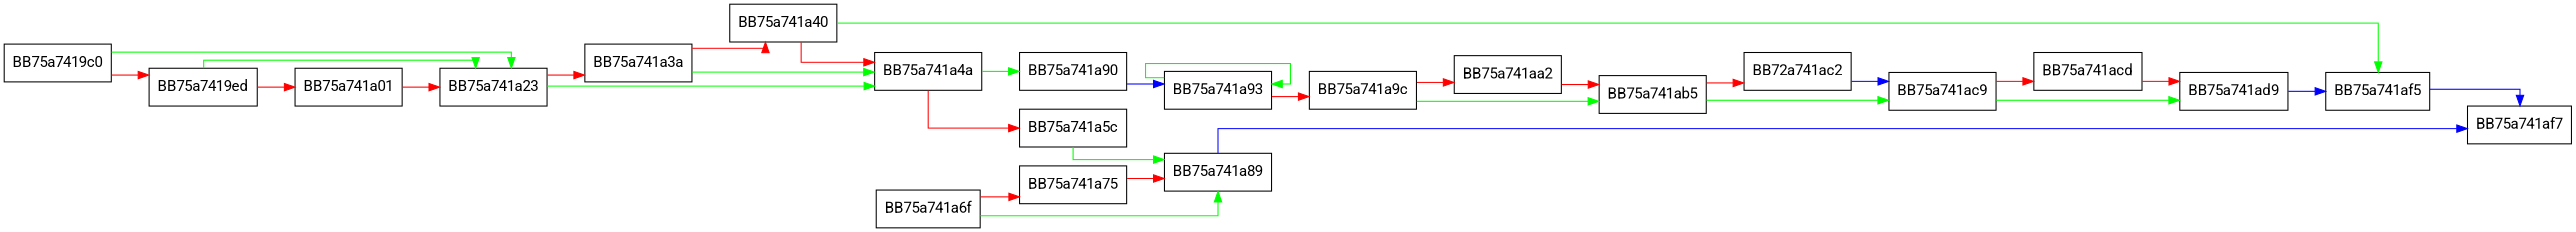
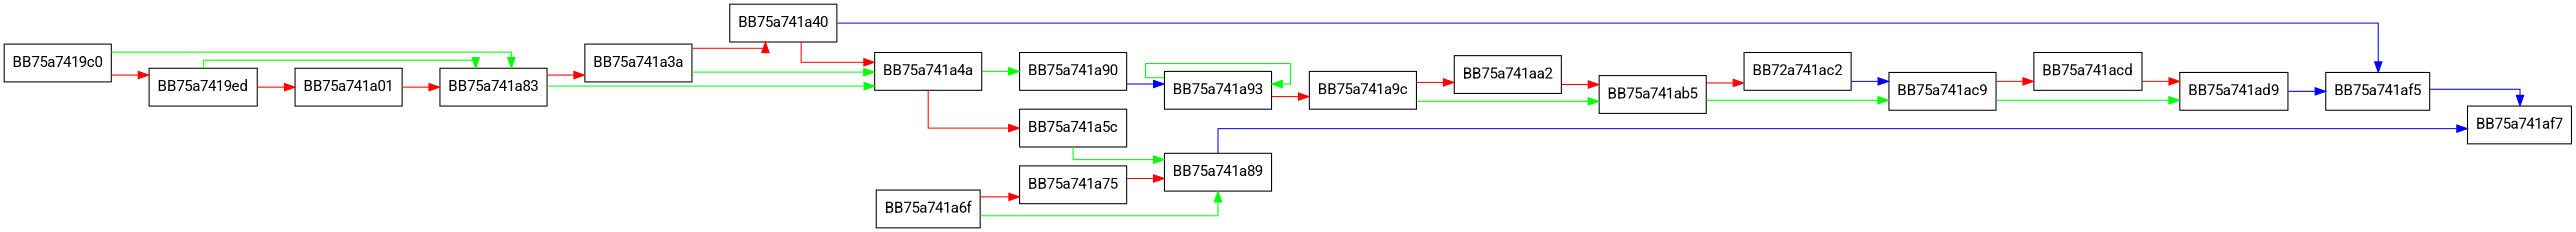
edge "BB75a741a40" -> "BB75a741af5": color green -> blue
node "BB75a741a23": label "BB75a741a23" -> "BB75a741a83"
